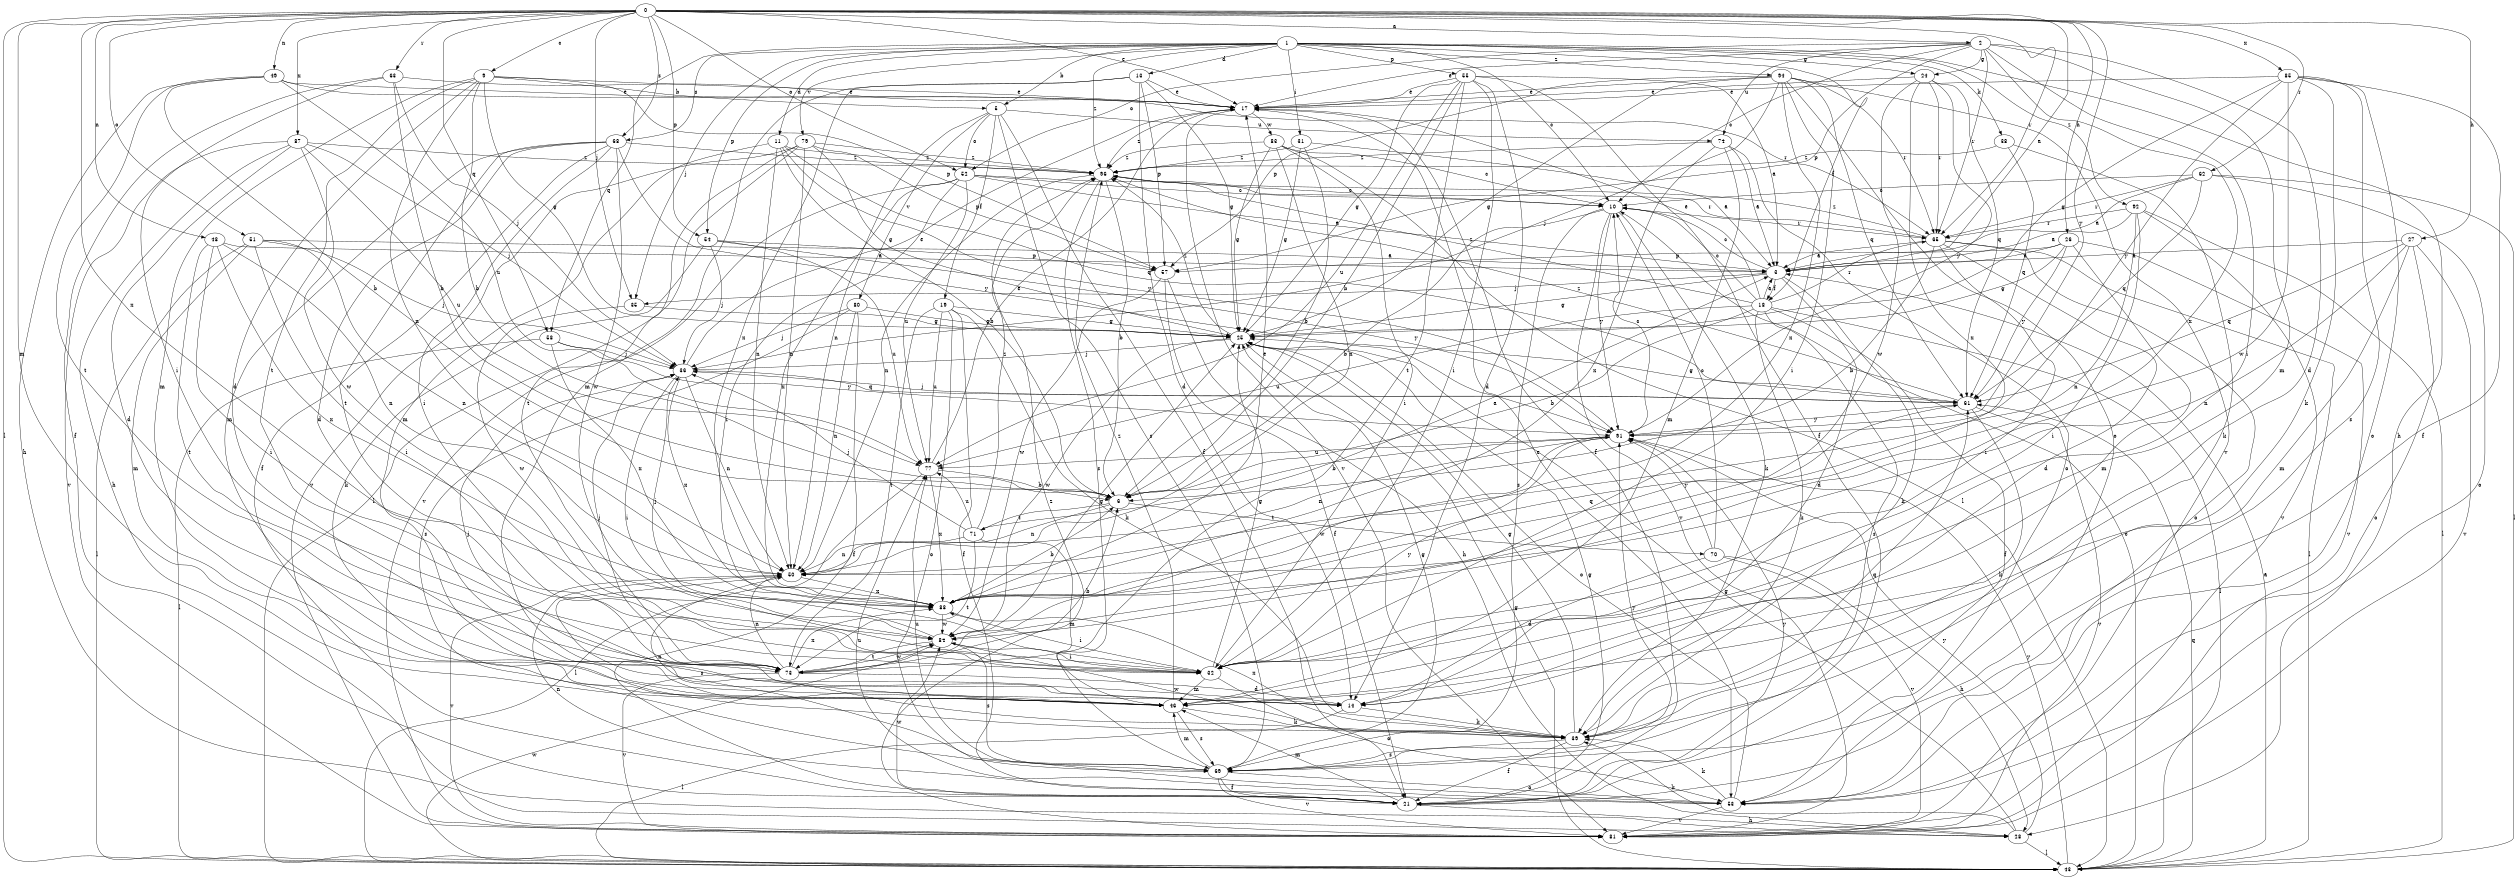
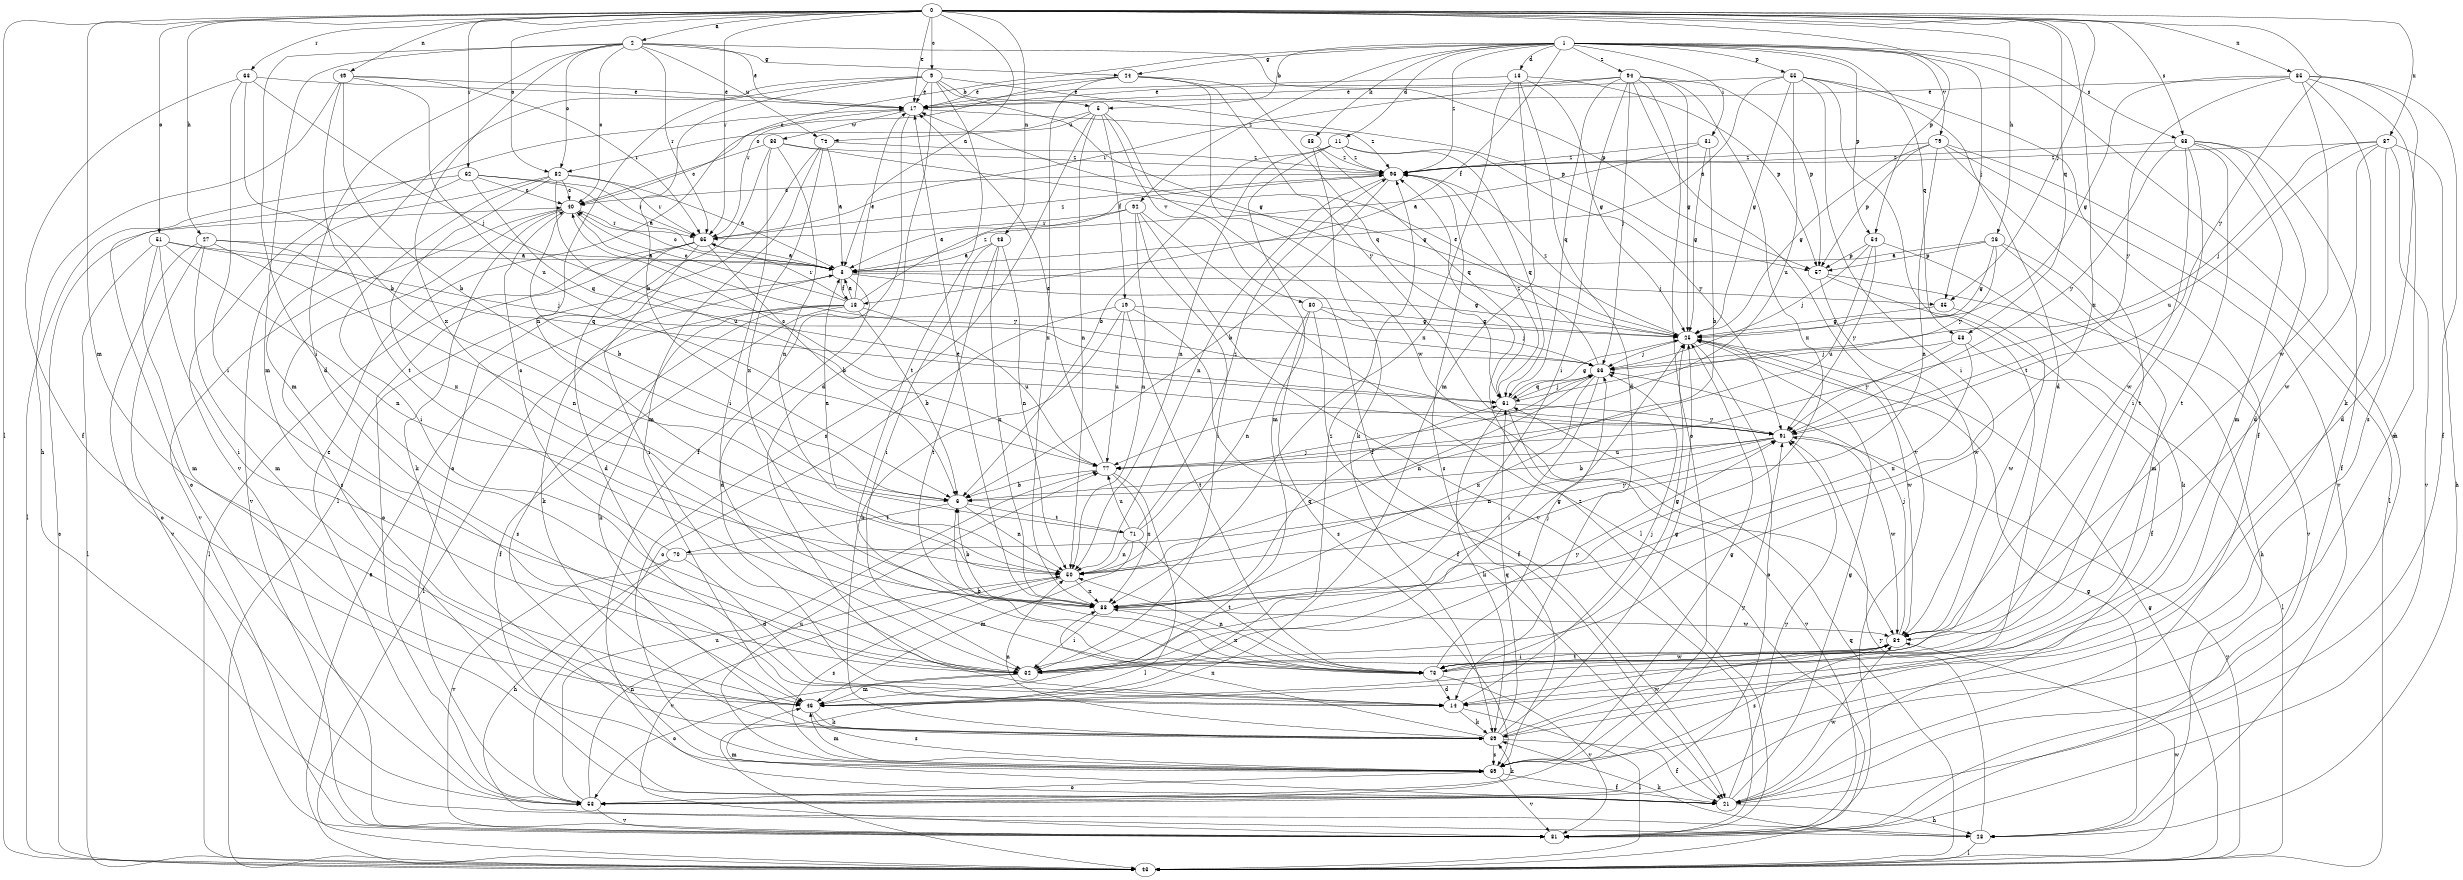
node "52": label "52" -> "82"
node "10": label "10" -> "40"
edge "55" -> "6": removed, label "b"
